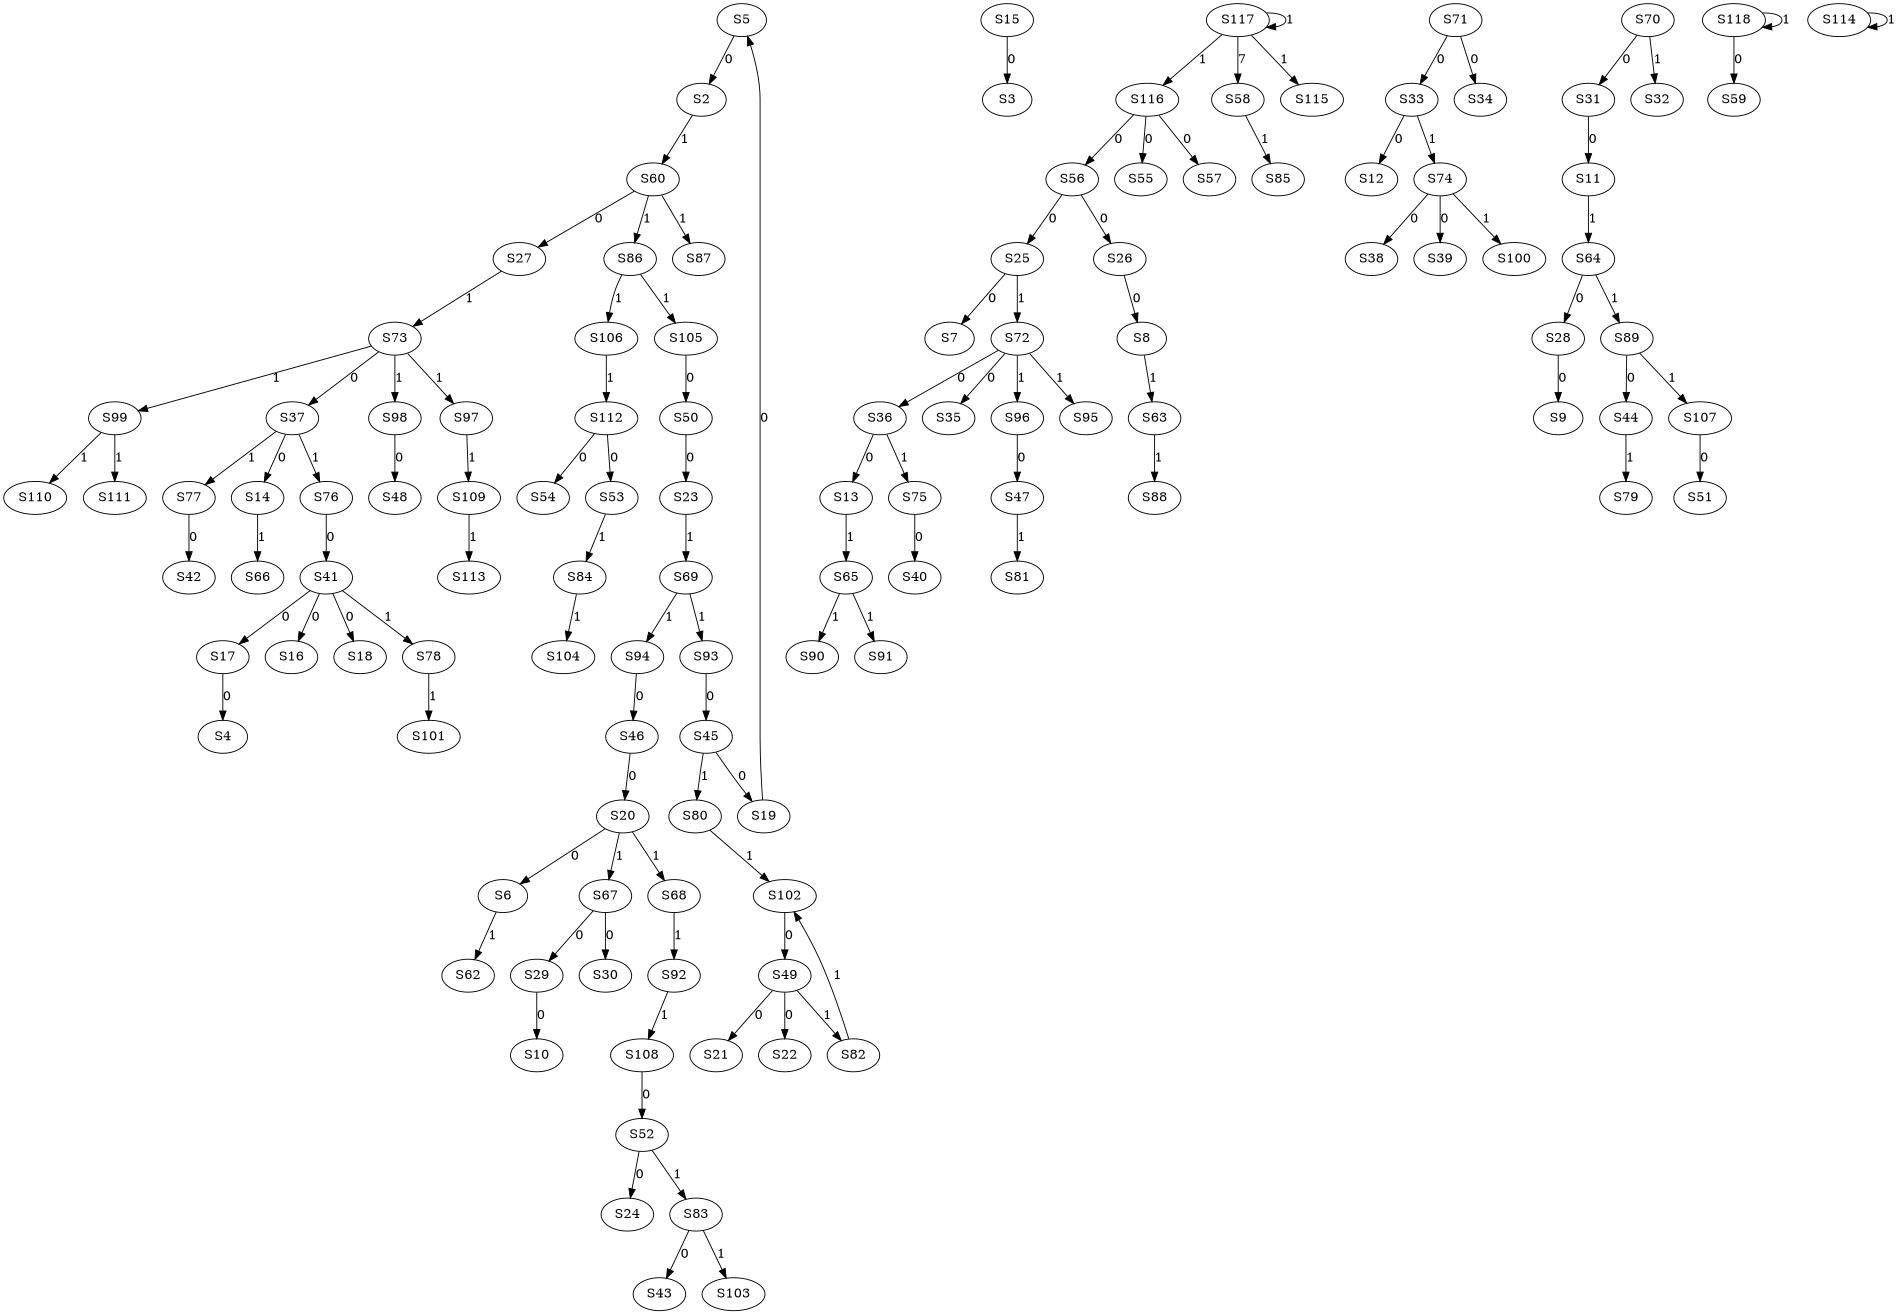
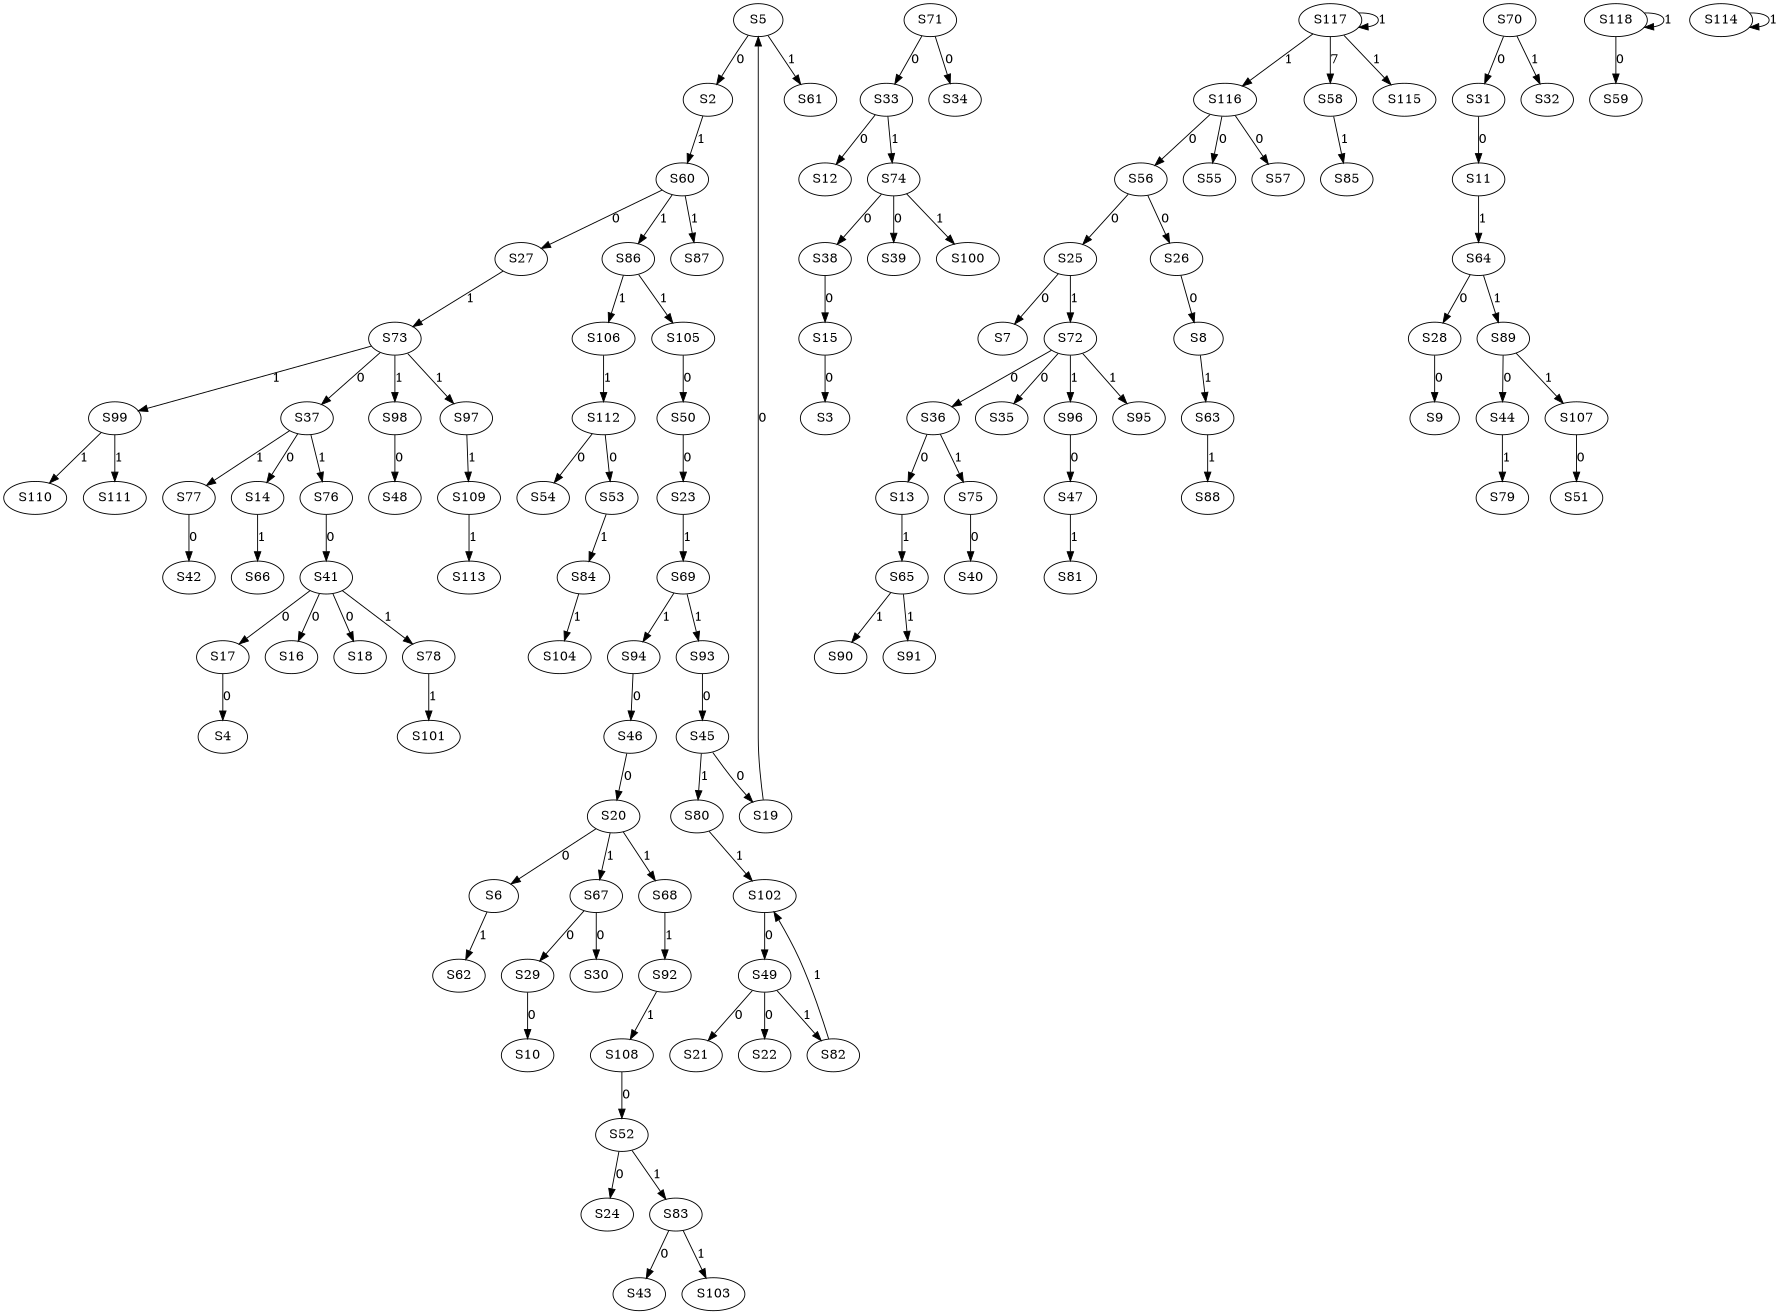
node "S61": added
edge "S38" -> "S15": added, label "0"
